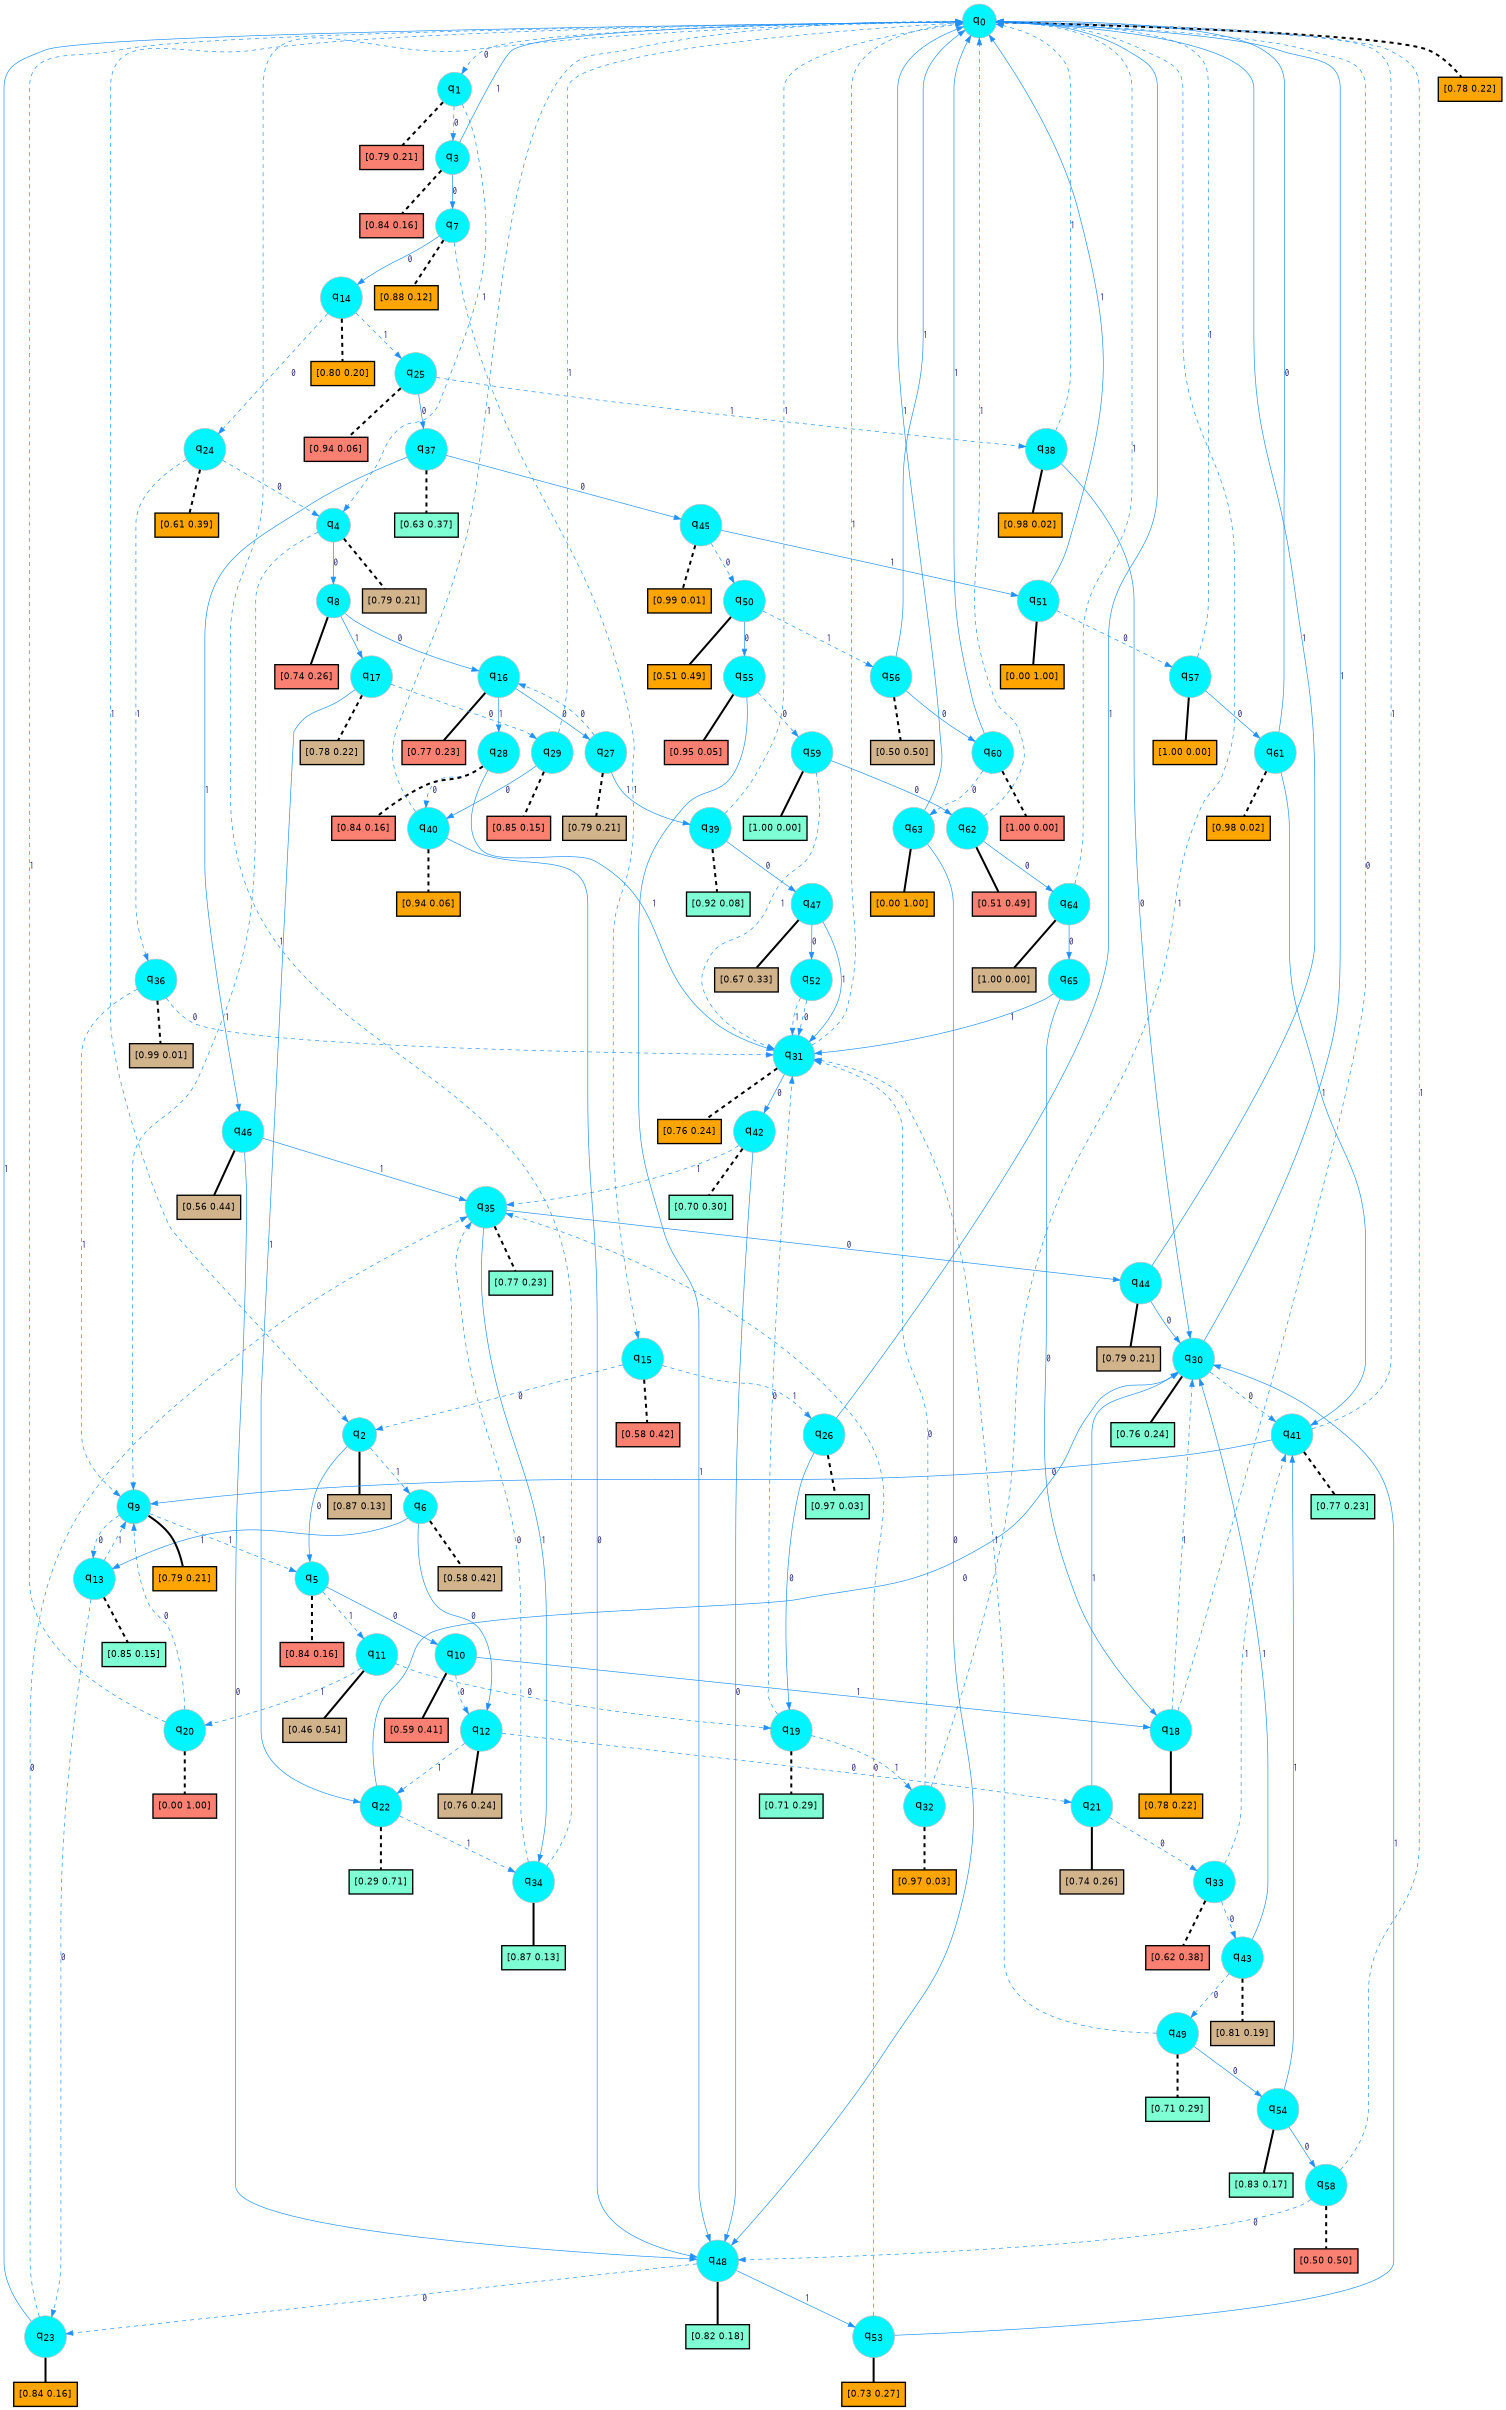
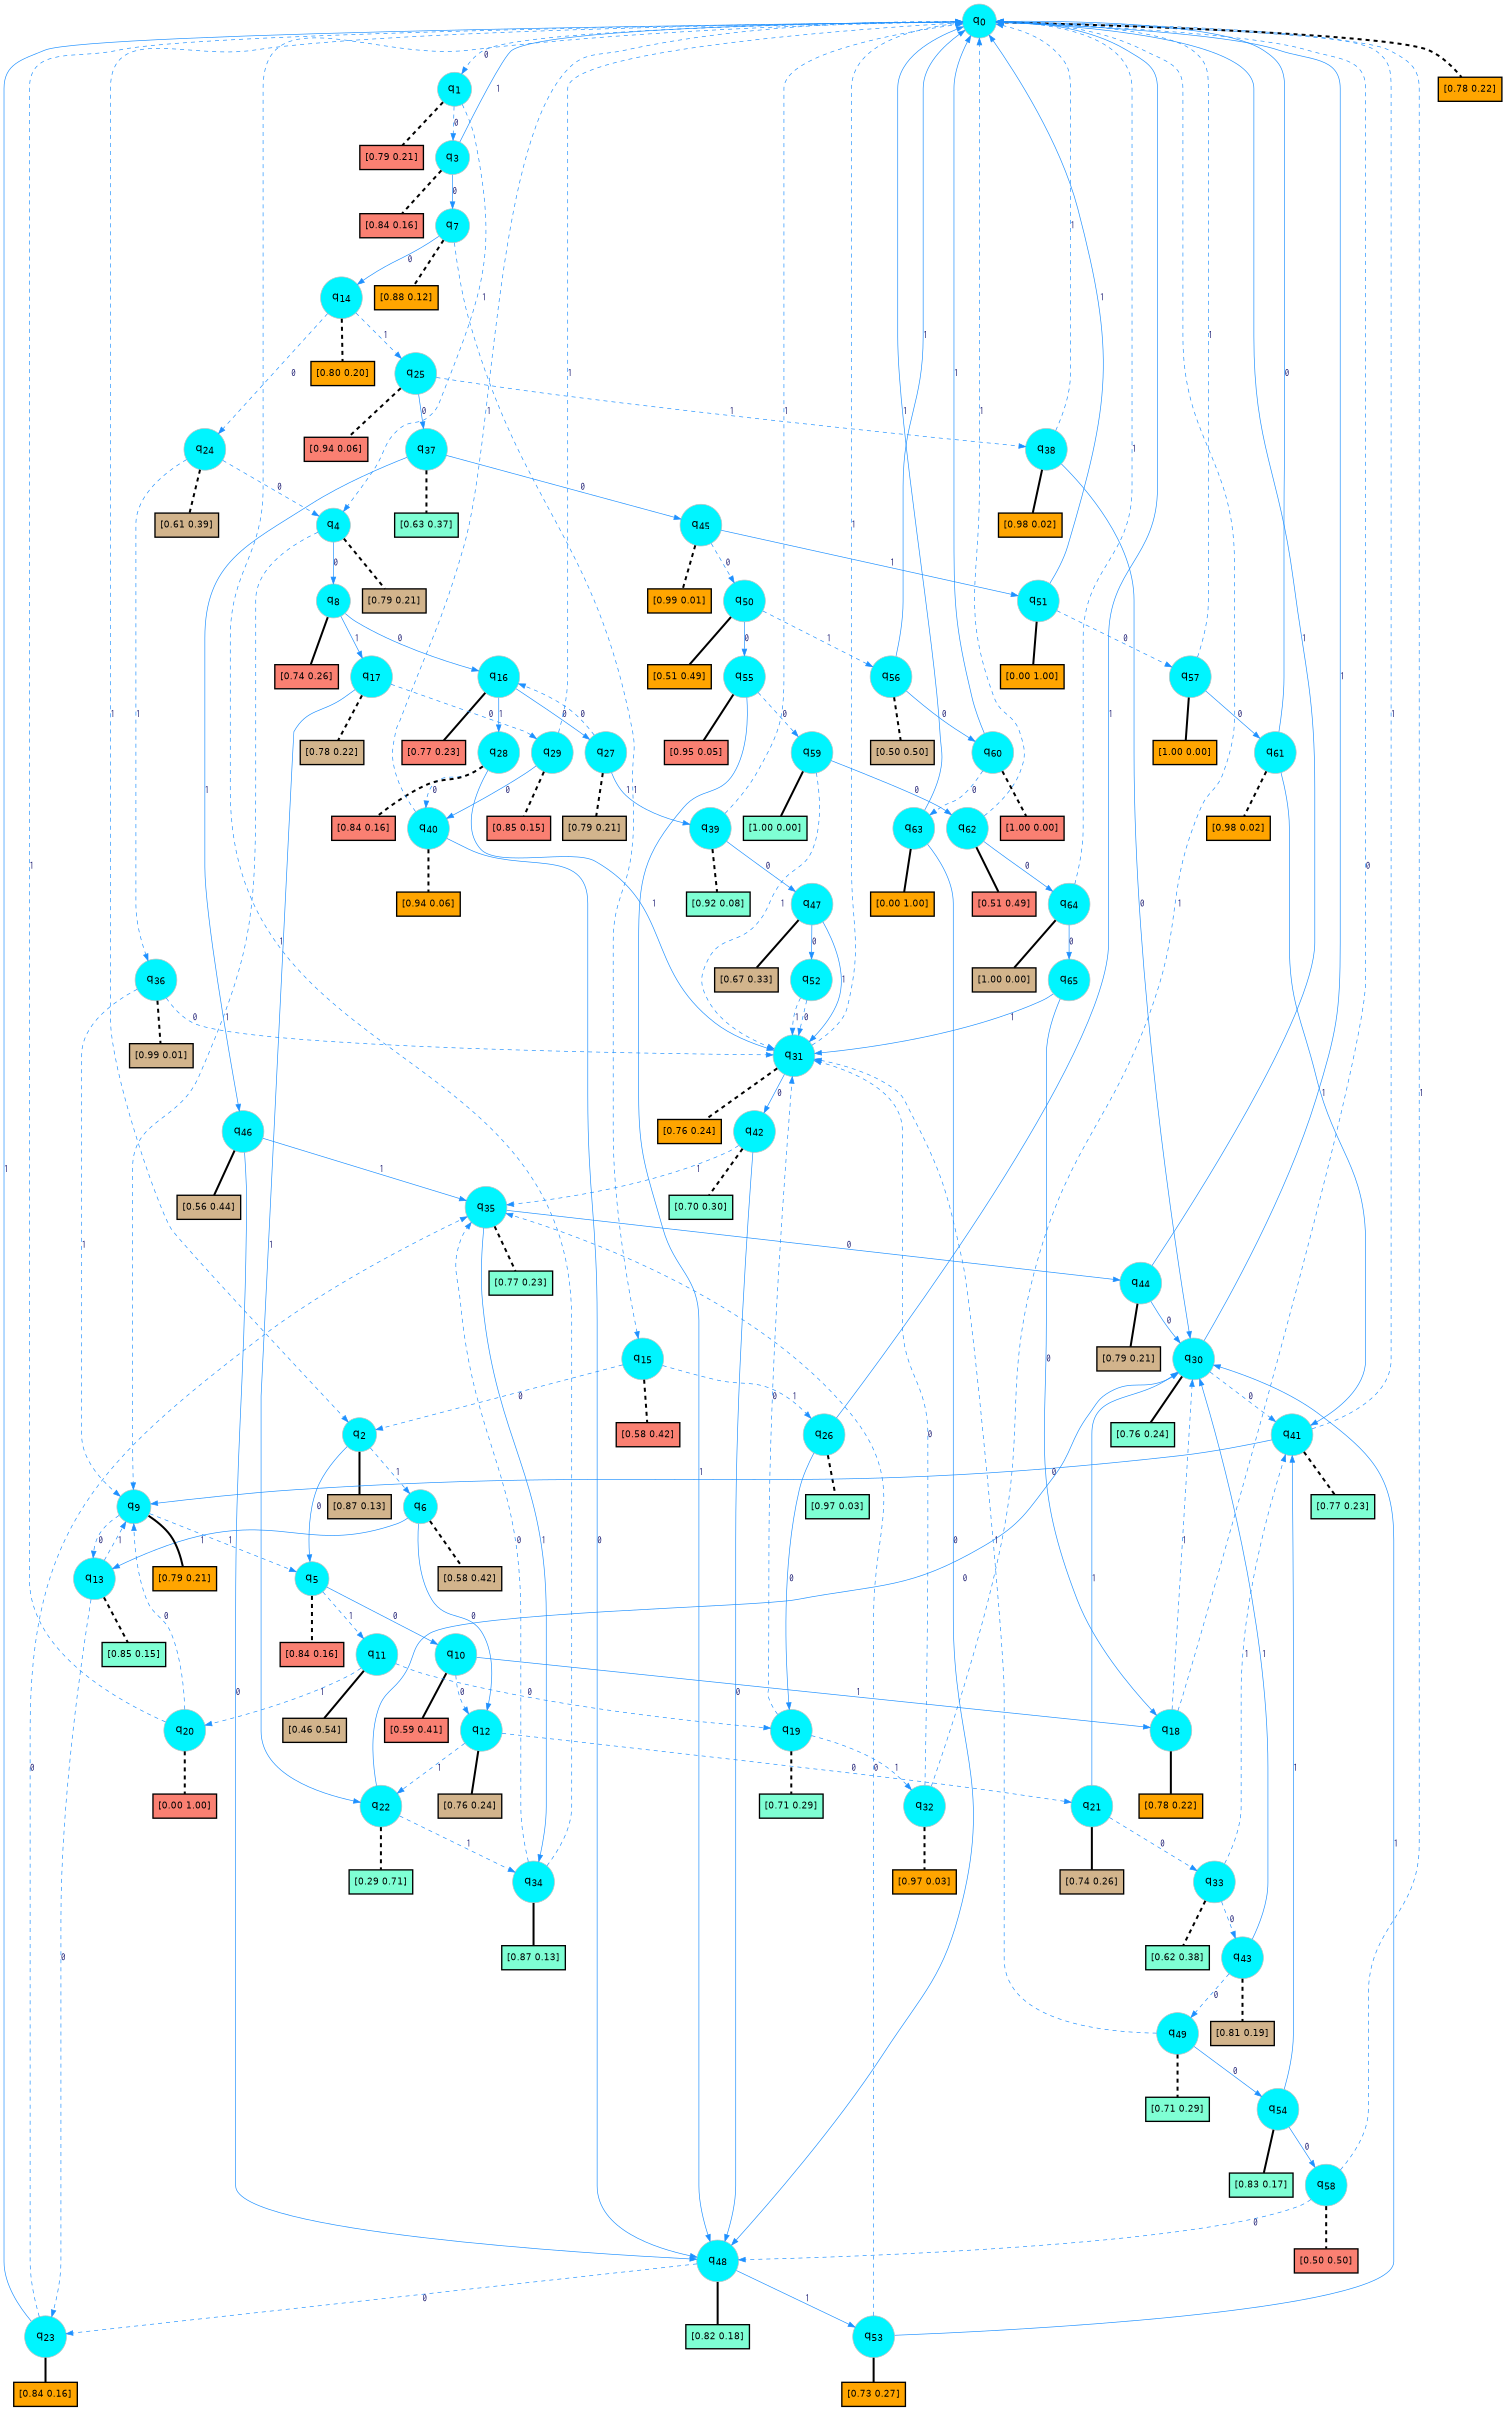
node "[0.61 0.39]": fillcolor orange -> tan
node "[0.62 0.38]": fillcolor salmon -> aquamarine
